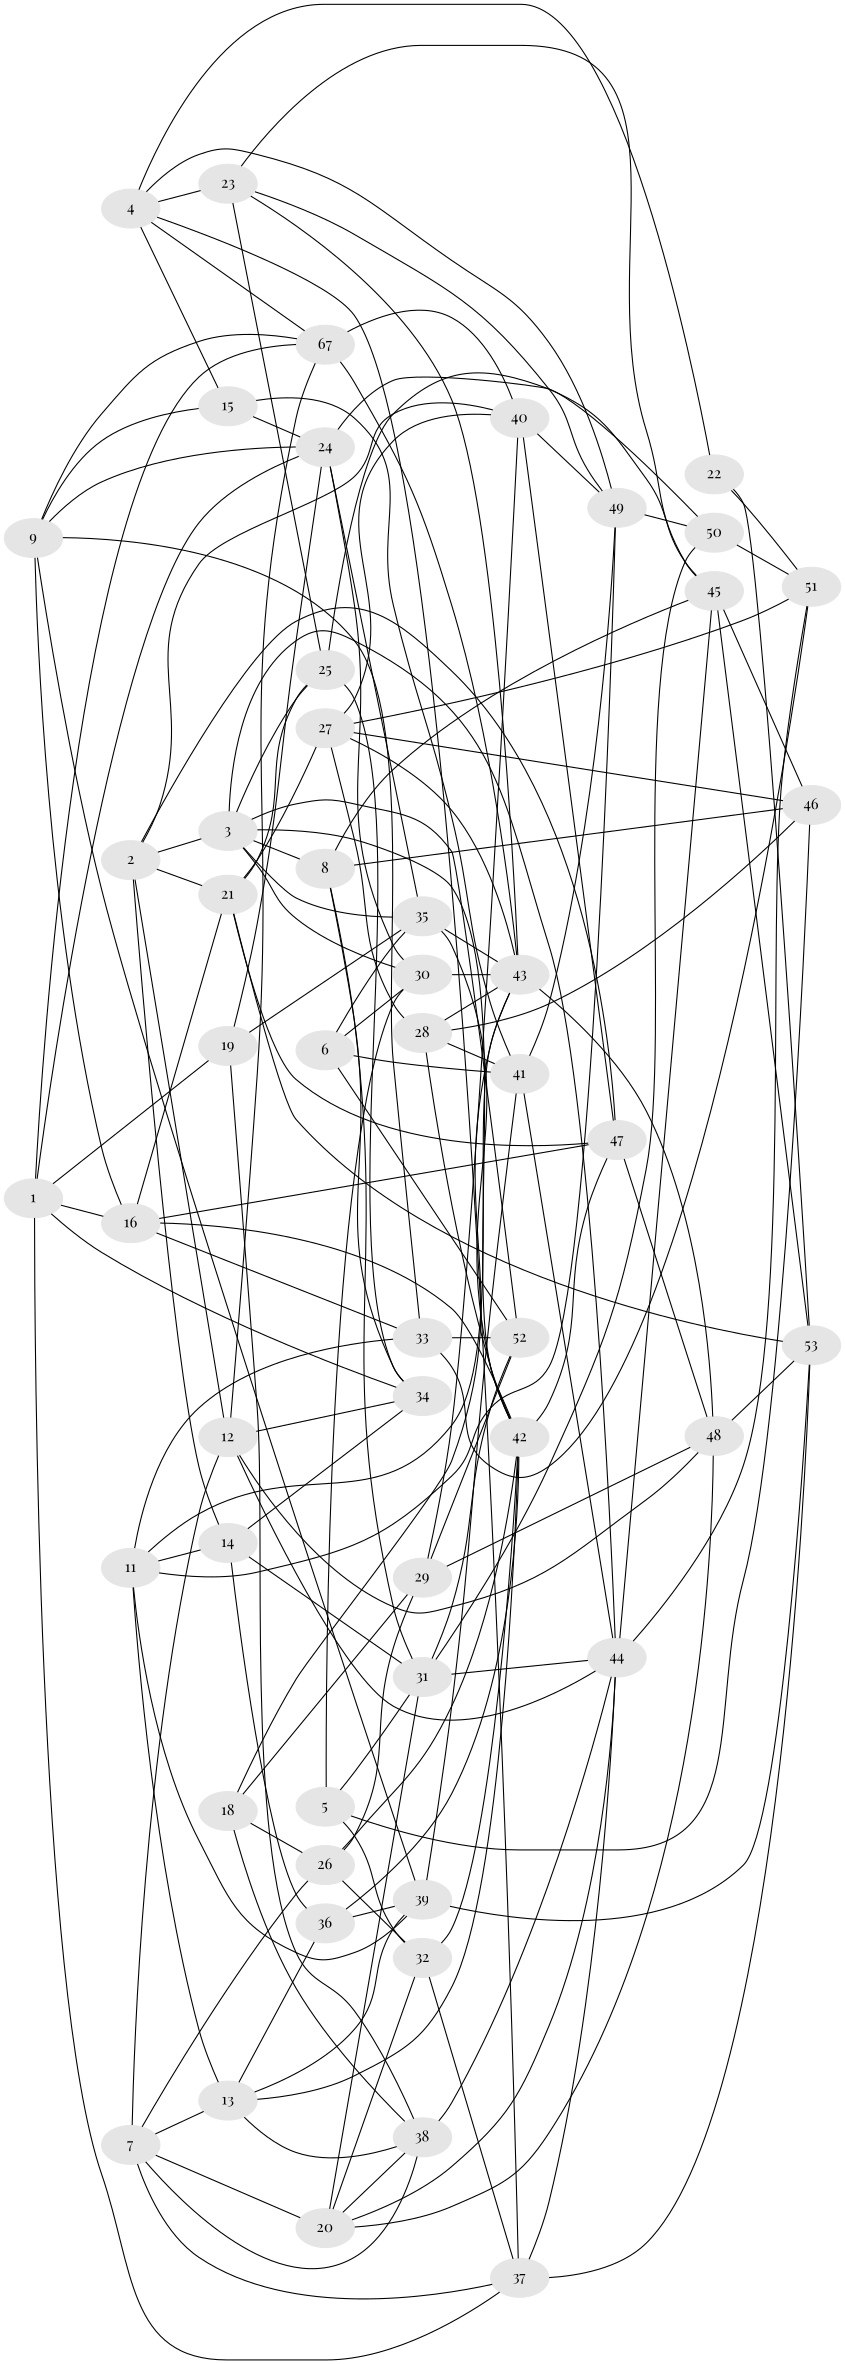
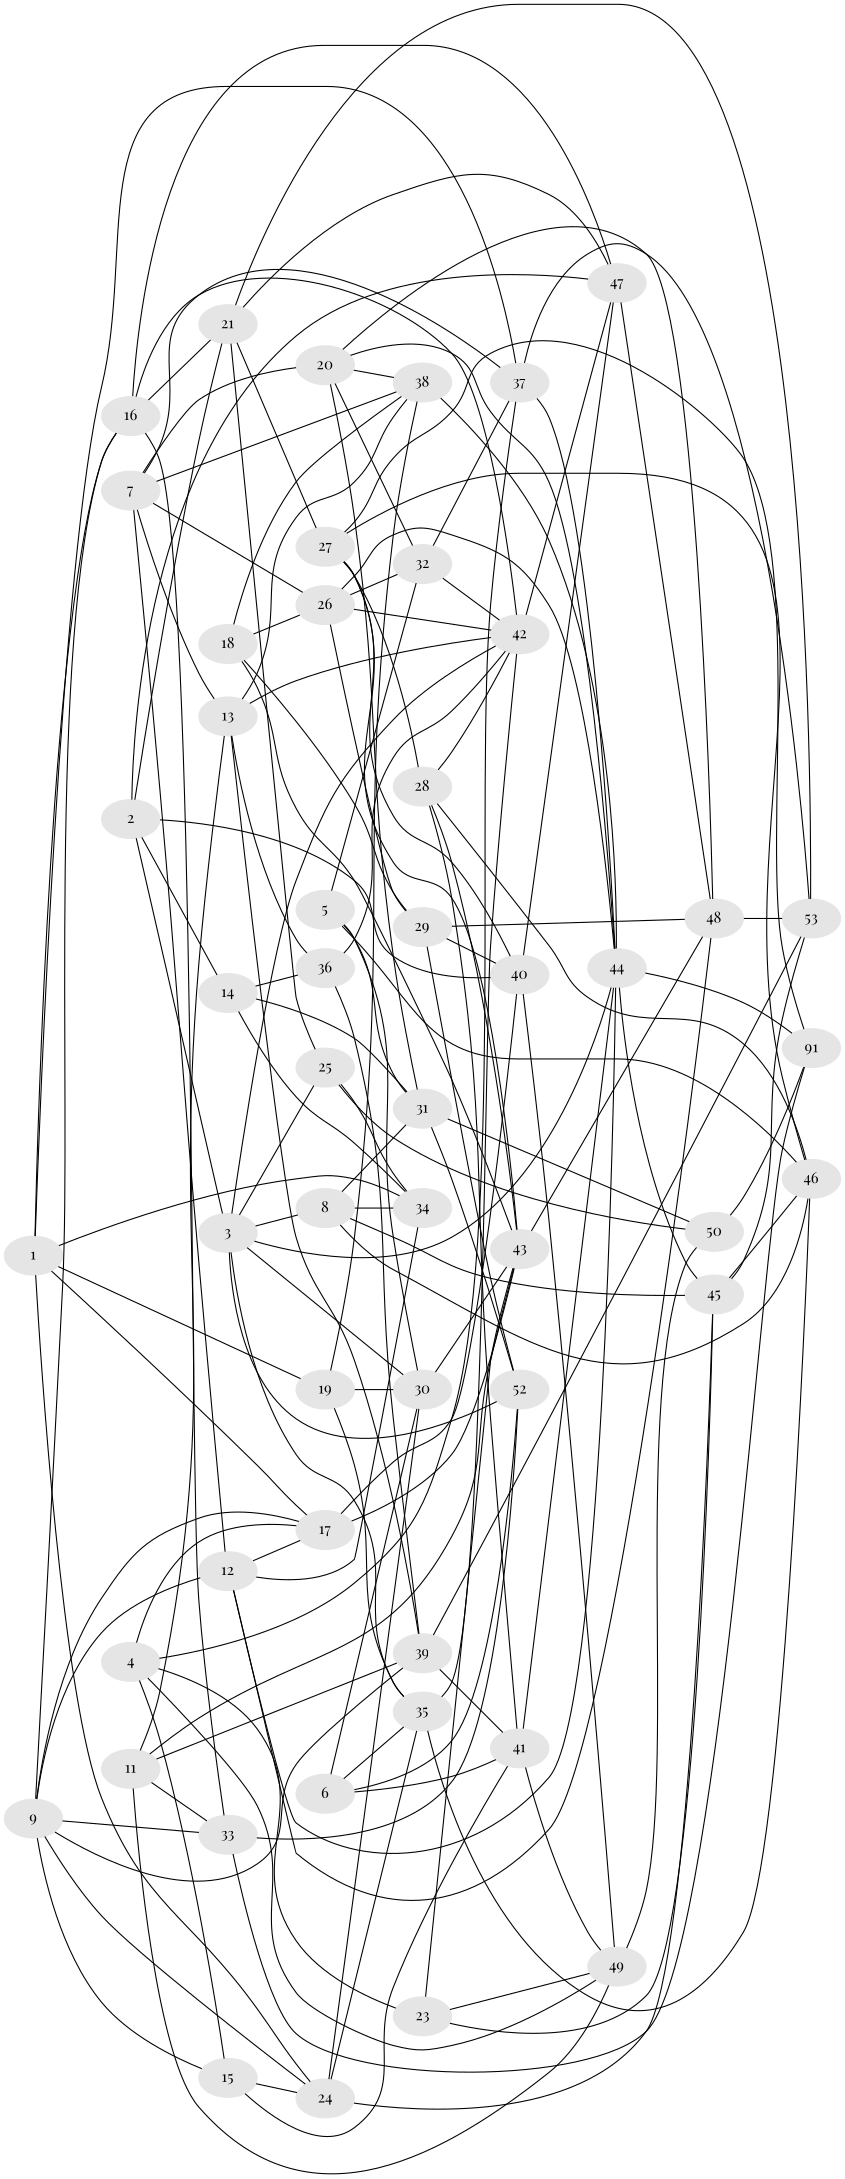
node "67": label "67" -> "17"
edge "23" -- "25": removed
node "22": removed
node "51": label "51" -> "91"
edge "24" -- "19": now "30" -- "19"
edge "35" -- "43": now "35" -- "46"
edge "2" -- "12": now "9" -- "12"
edge "14" -- "11": removed
edge "44" -- "31": now "44" -- "26"
